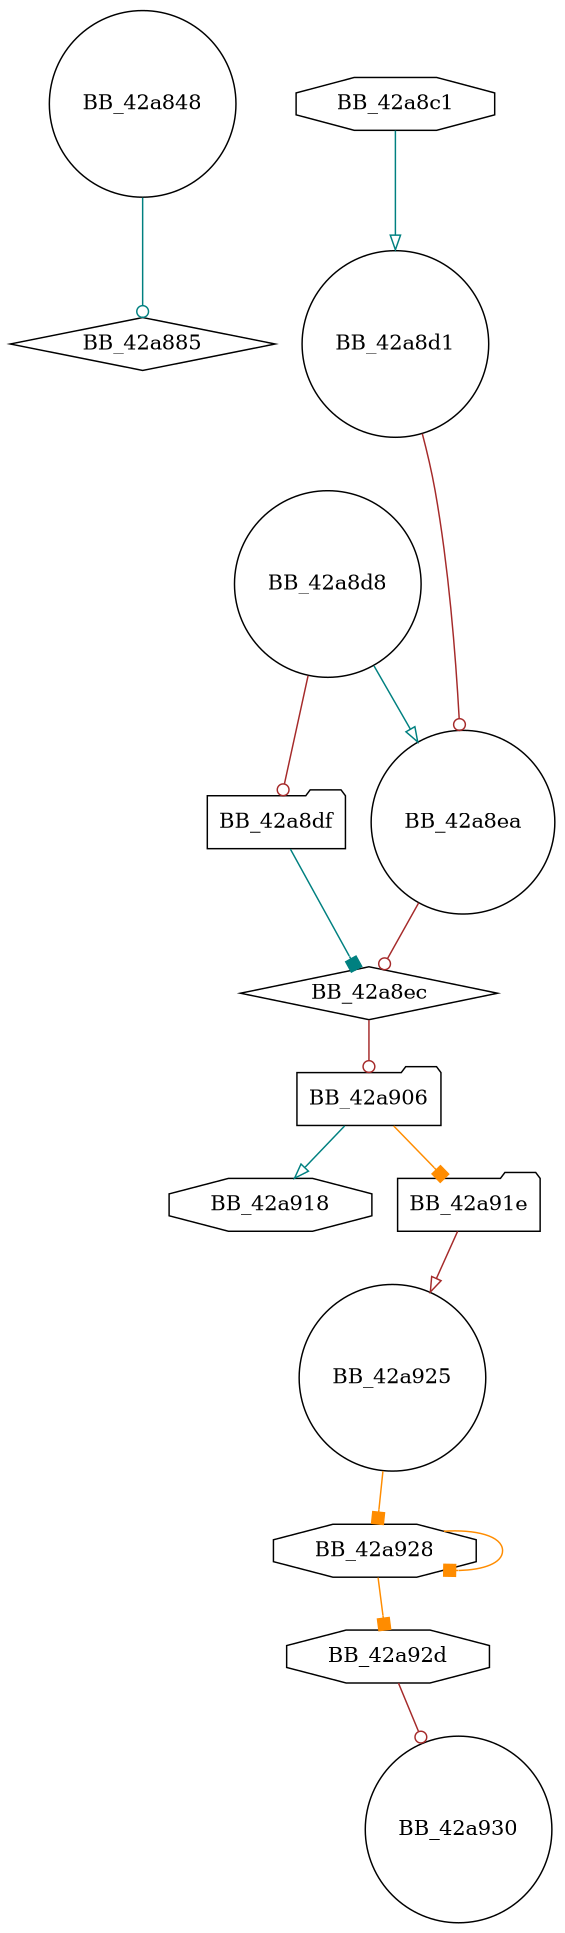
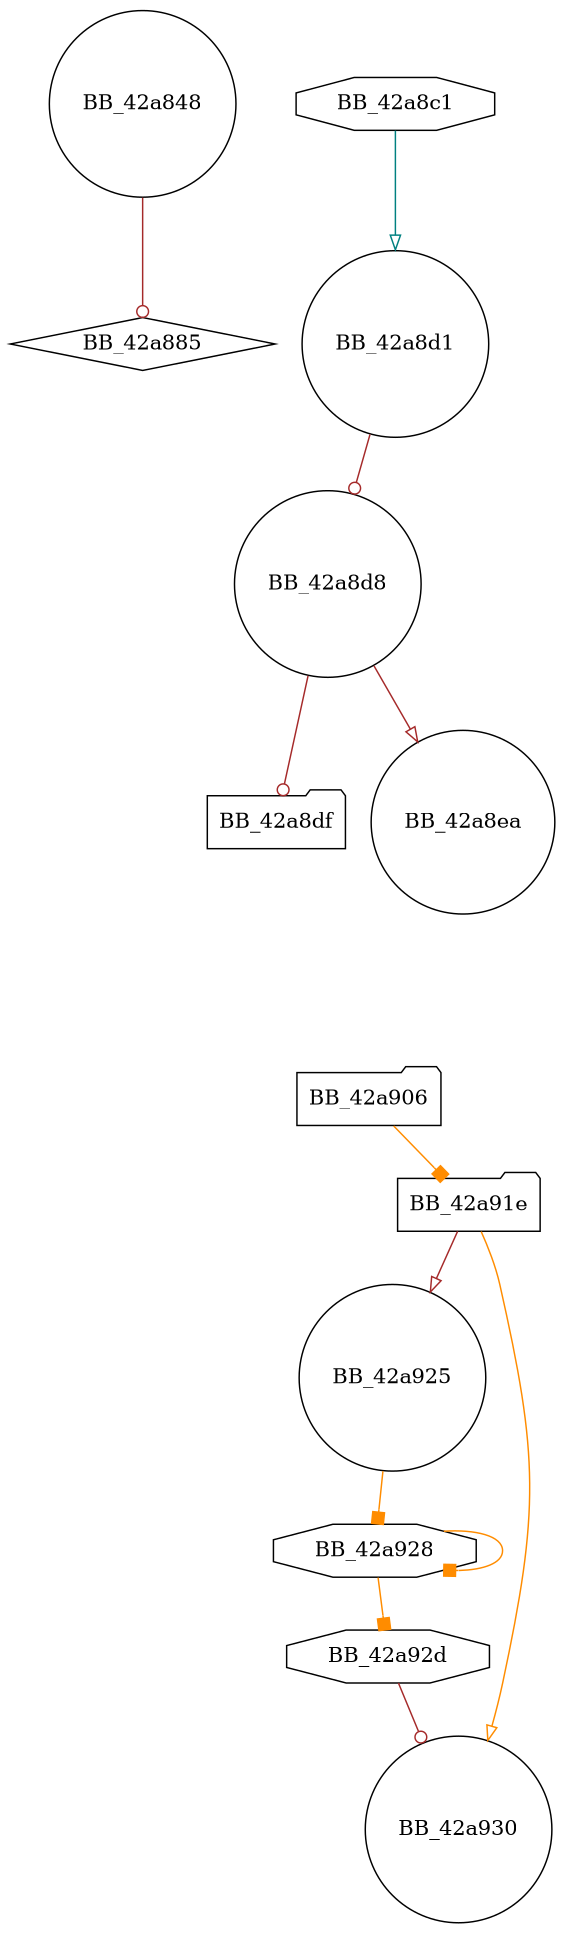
edge "BB_42a848" -> "BB_42a885": color teal -> brown
edge "BB_42a8d1" -> "BB_42a8ea": now "BB_42a8d1" -> "BB_42a8d8"
edge "BB_42a8d8" -> "BB_42a8ea": color teal -> brown
node "BB_42a8ec": removed
node "BB_42a918": removed
edge "BB_42a91e" -> "BB_42a930": added
